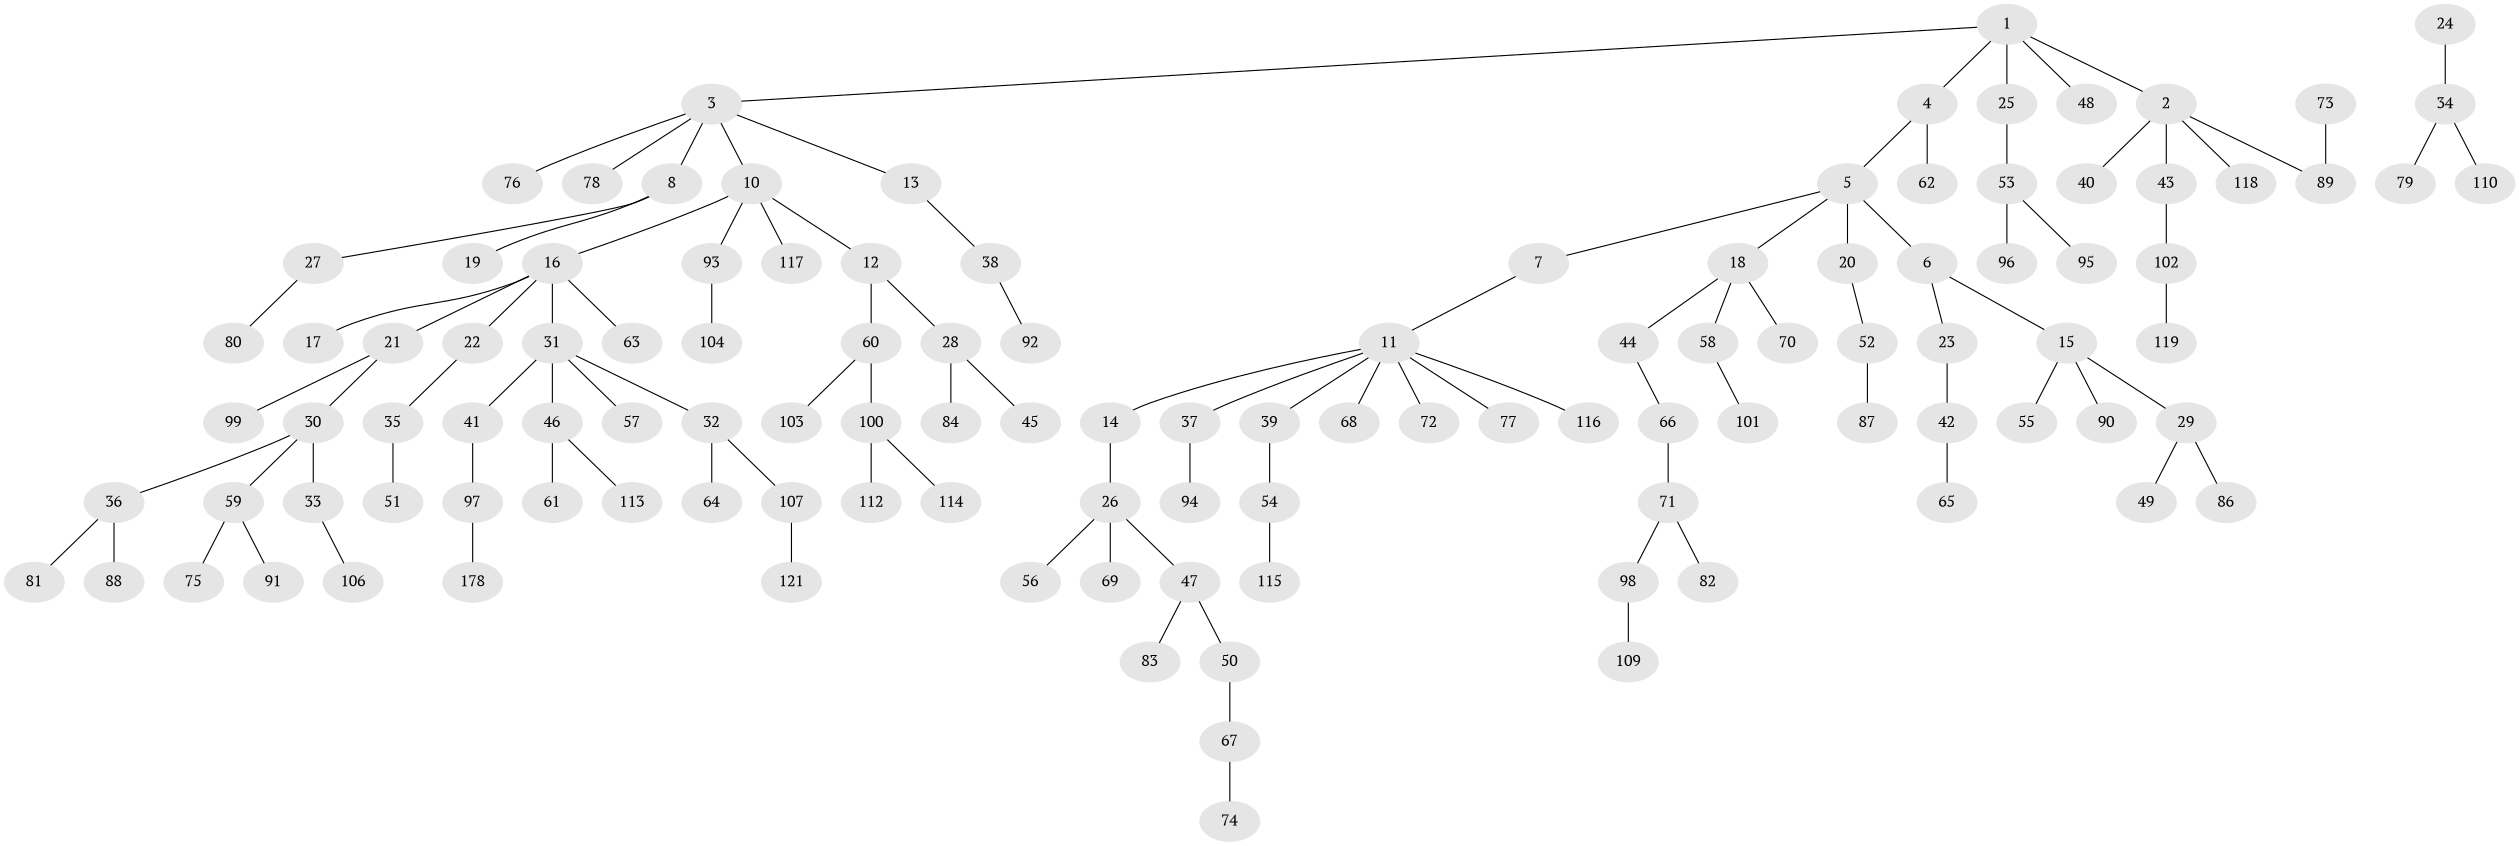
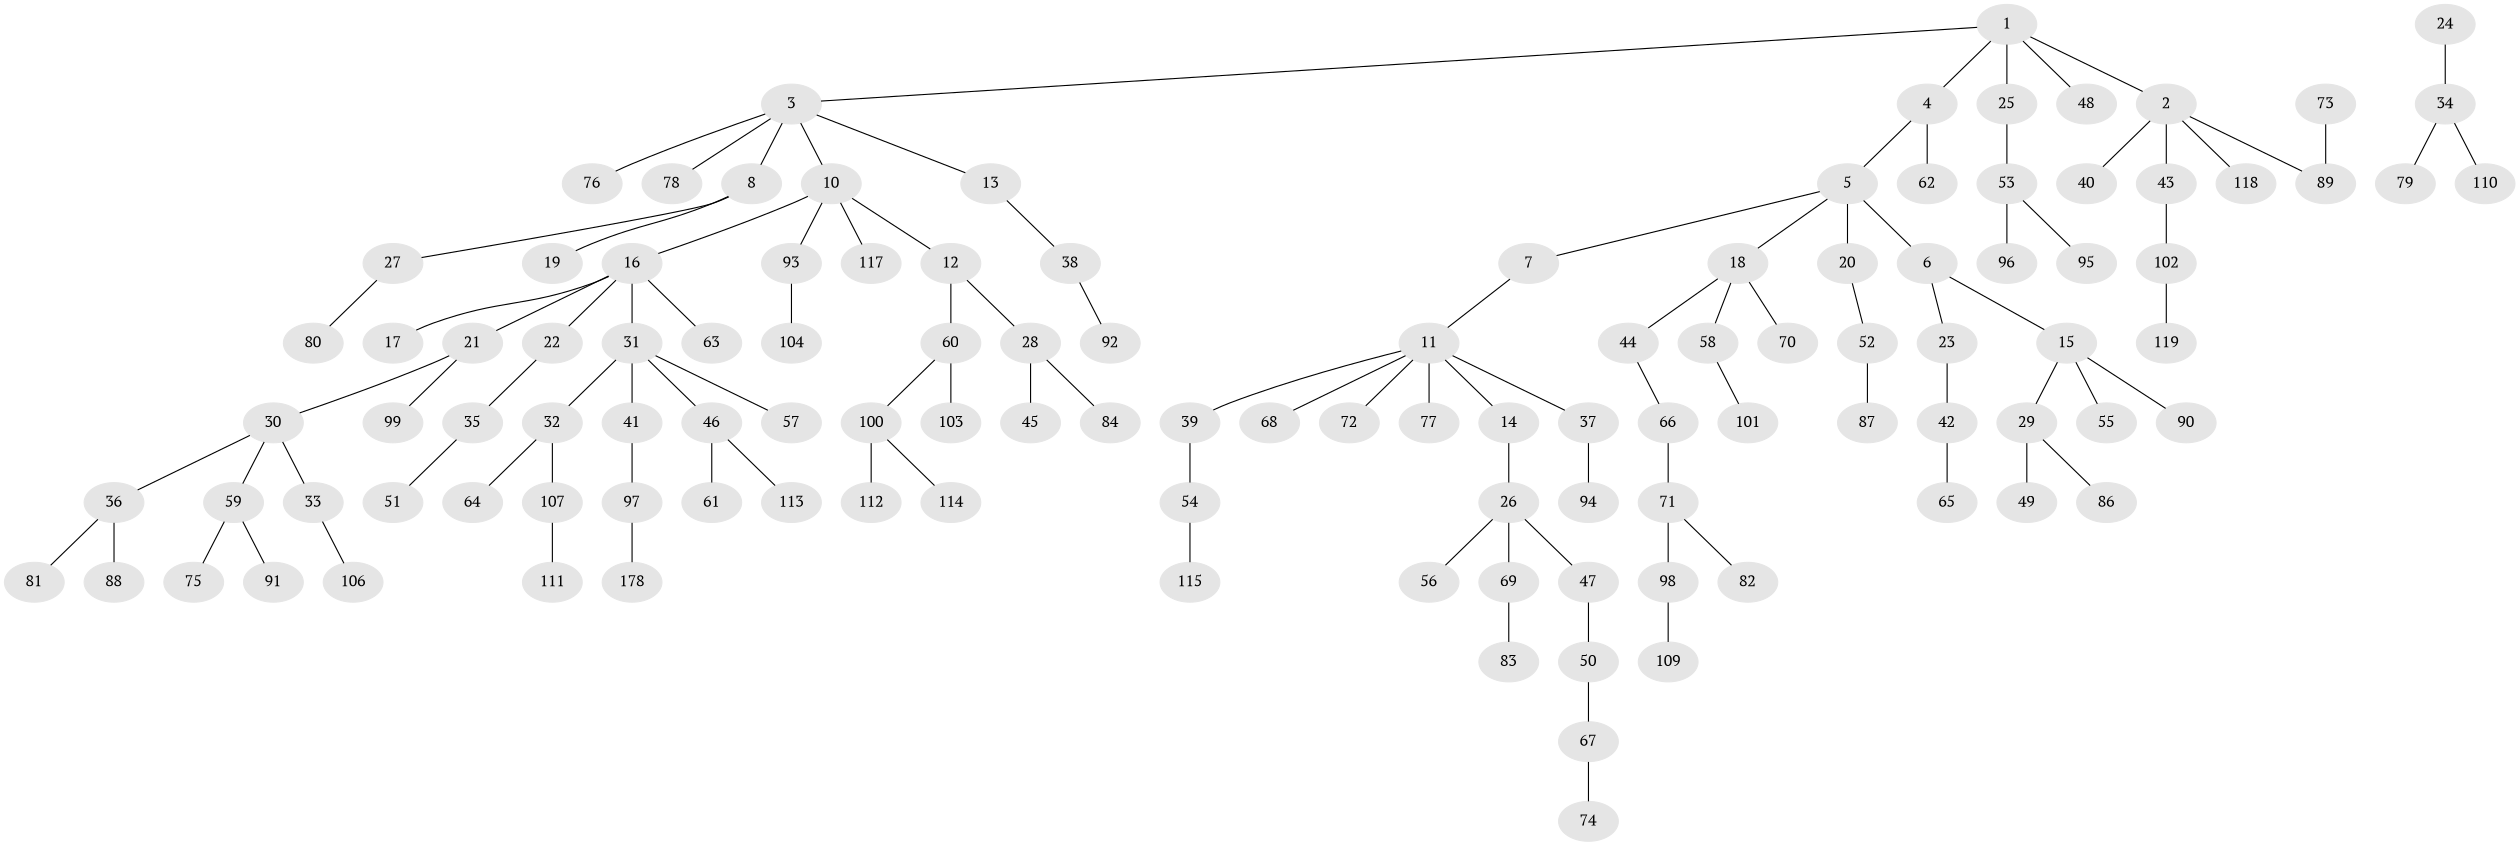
node "116": removed
node "121": label "121" -> "111"
edge "47" -- "83": now "69" -- "83"
